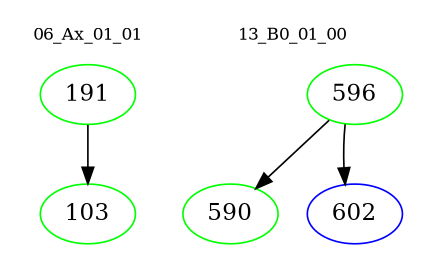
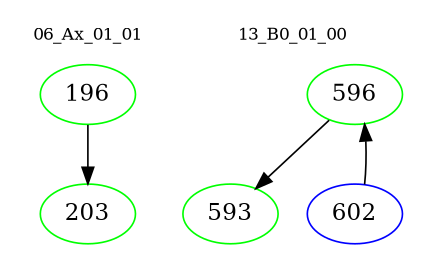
node "191": label "191" -> "196"
edge "596" -> "602": reversed
node "103": label "103" -> "203"
node "590": label "590" -> "593"
